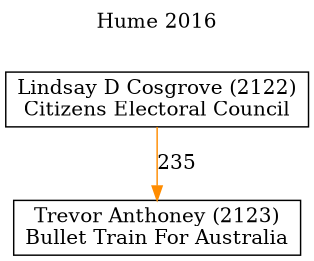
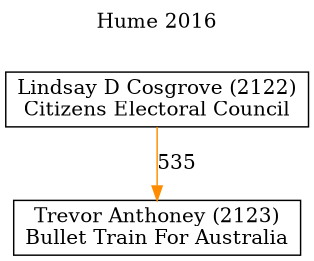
edge "Lindsay D Cosgrove (2122) Citizens Electoral Council" -> "Trevor Anthoney (2123) Bullet Train For Australia": label "235" -> "535"
